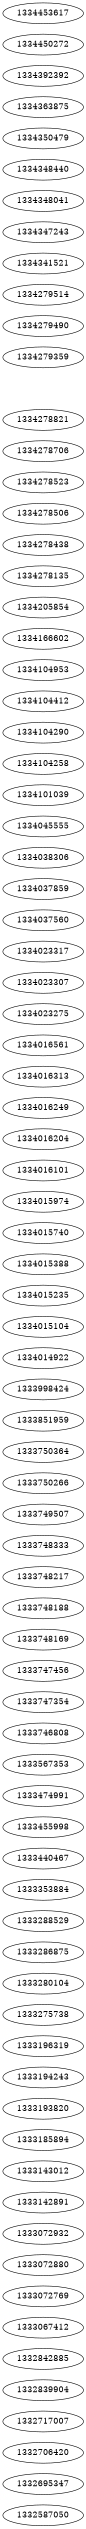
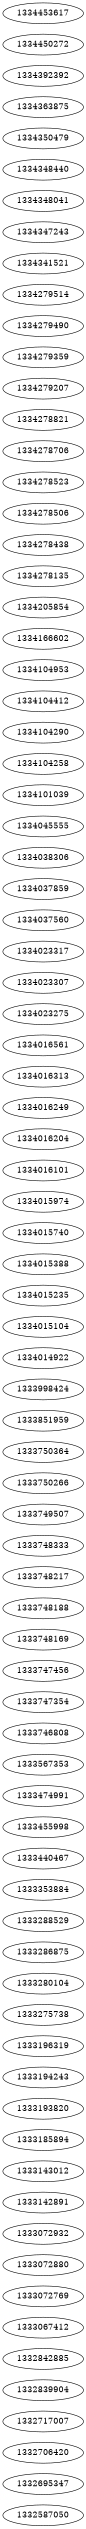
node "1334279207": added
